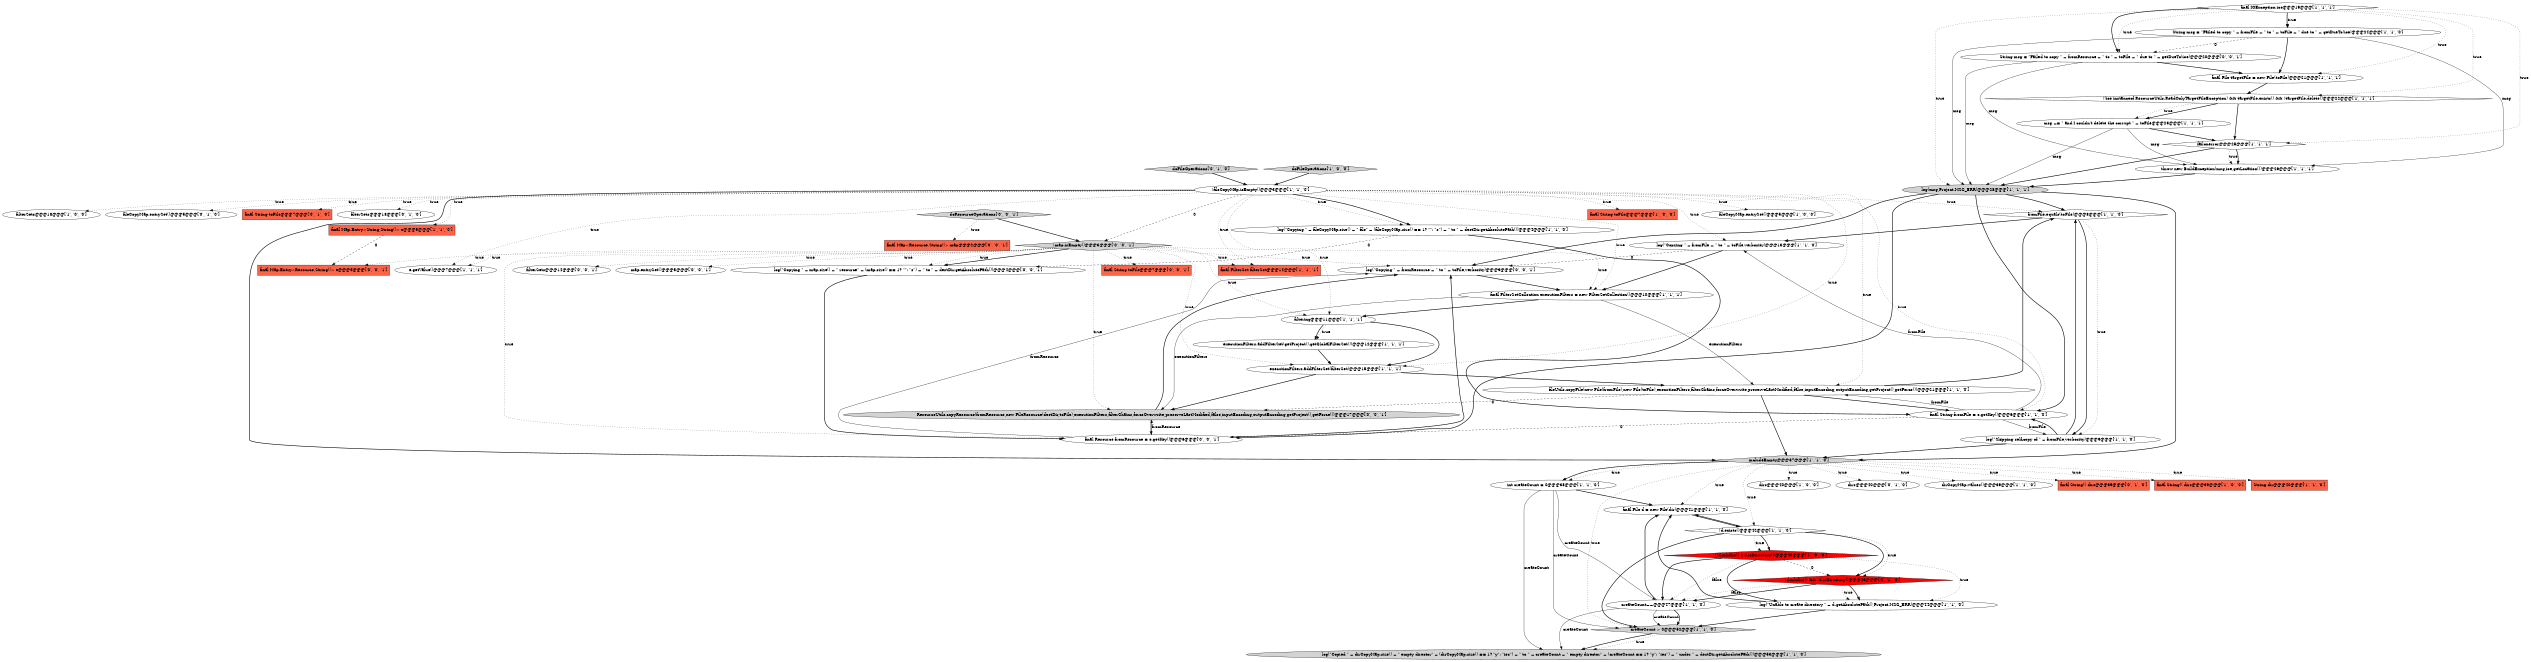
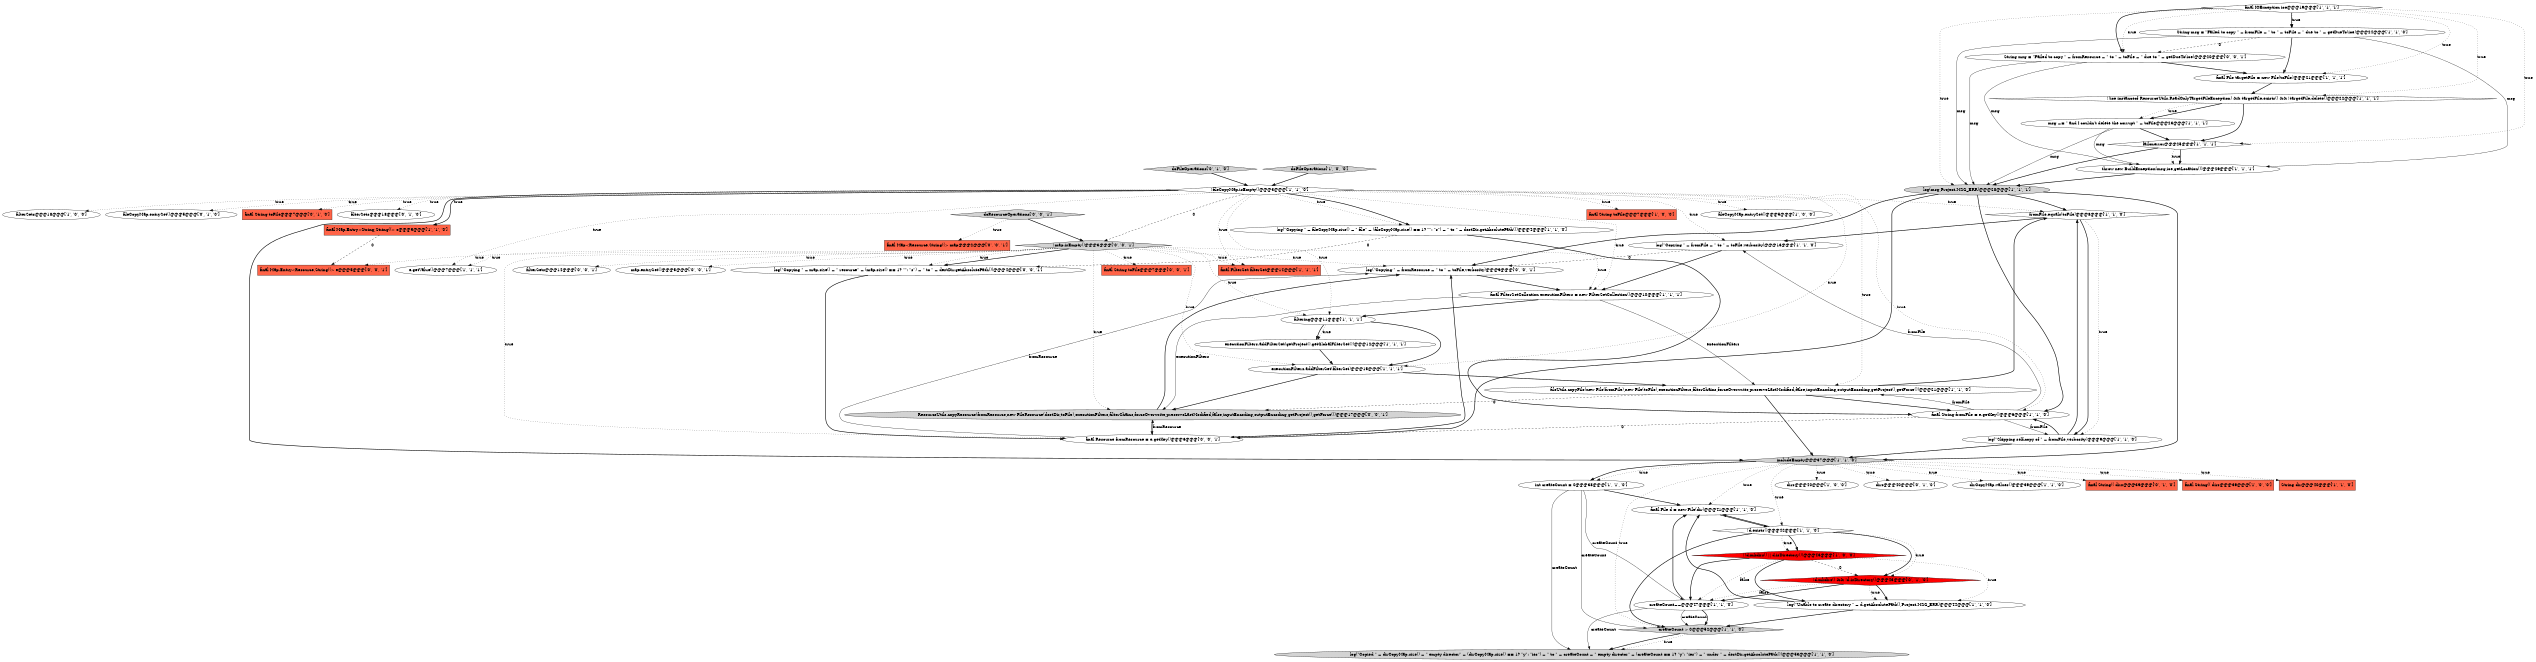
node "!fileCopyMap.isEmpty()@@@3@@@['1', '1', '0']": shape ellipse -> diamond
edge "!fileCopyMap.isEmpty()@@@3@@@['1', '1', '0']" -> "final Map.Entry<String,String((> e@@@5@@@['1', '1', '0']": style dotted -> bold
